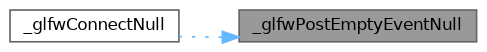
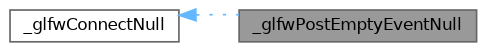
edge "_glfwConnectNull" -> "_glfwPostEmptyEventNull": reversed
